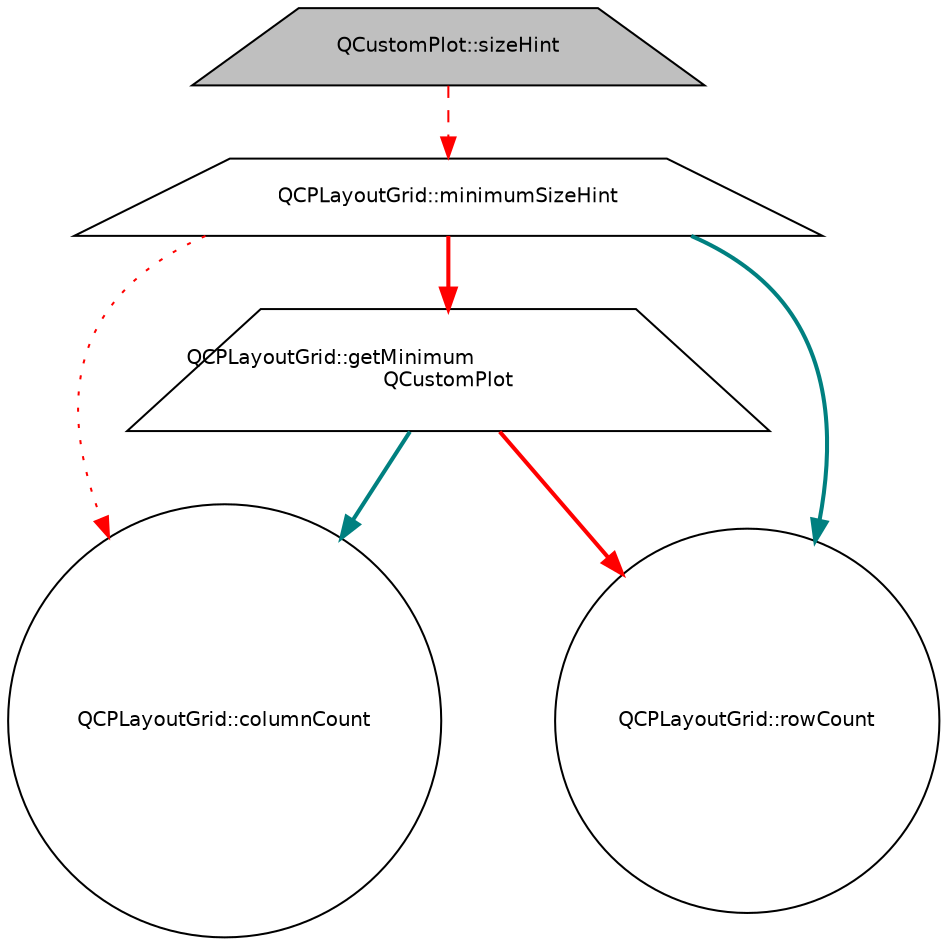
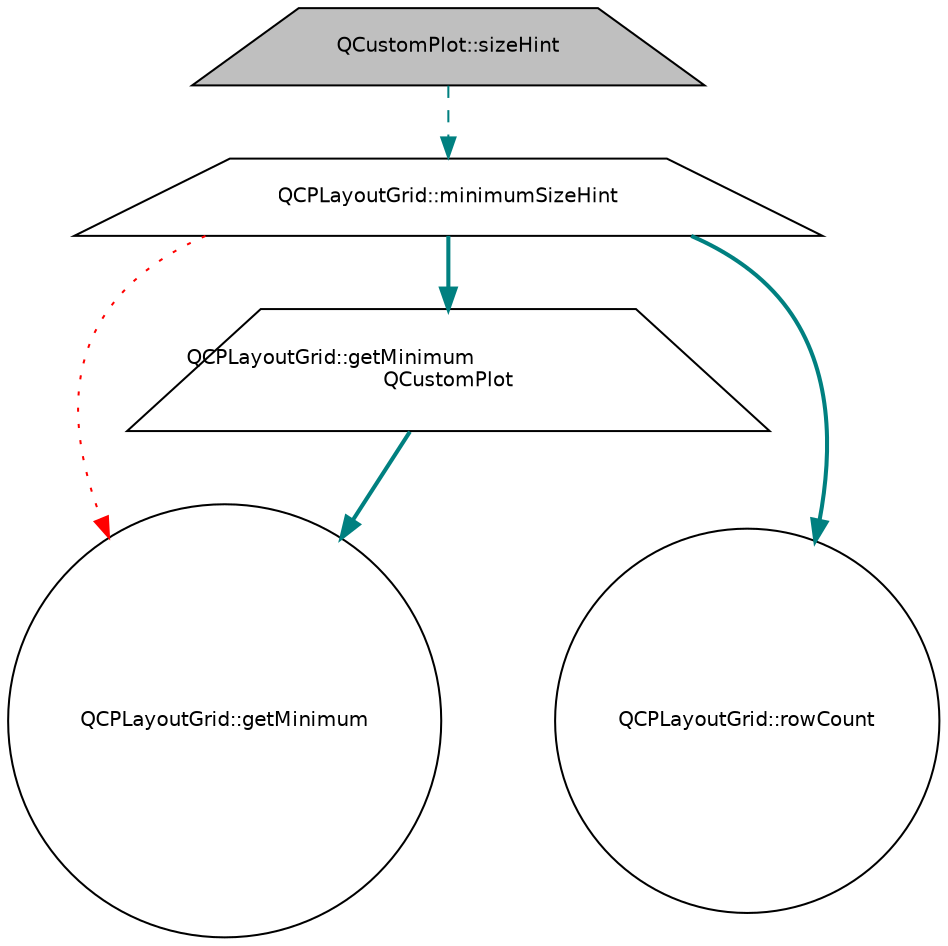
edge "QCustomPlot::sizeHint" -> "QCPLayoutGrid::minimumSizeHint": color red -> teal
edge "QCPLayoutGrid::minimumSizeHint" -> "QCPLayoutGrid::getMinimum QCustomPlot": color red -> teal
edge "QCPLayoutGrid::getMinimum QCustomPlot" -> "QCPLayoutGrid::rowCount": removed
node "QCPLayoutGrid::columnCount": label "QCPLayoutGrid::columnCount" -> "QCPLayoutGrid::getMinimum"
